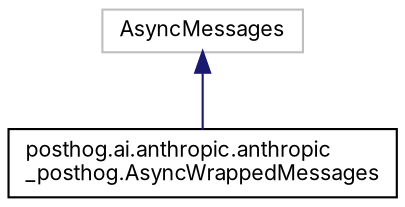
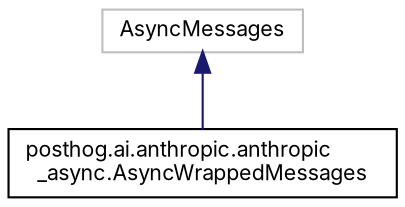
node "posthog.ai.anthropic.anthropic _posthog.AsyncWrappedMessages": label "posthog.ai.anthropic.anthropic _posthog.AsyncWrappedMessages" -> "posthog.ai.anthropic.anthropic _async.AsyncWrappedMessages"
